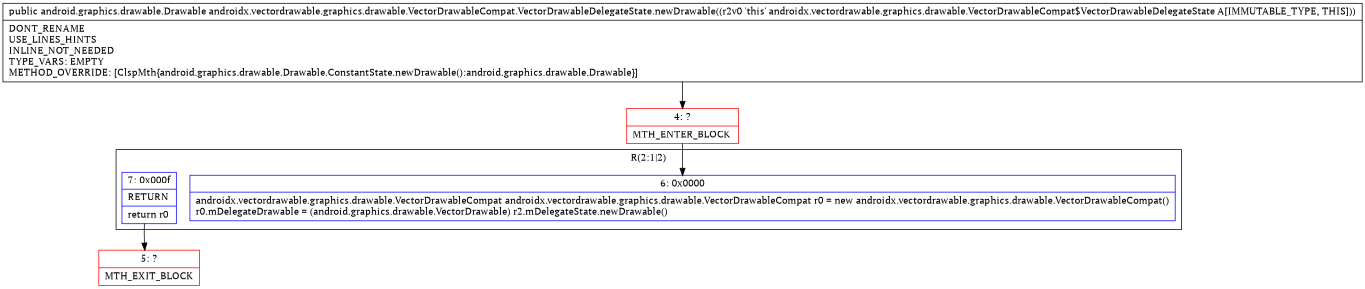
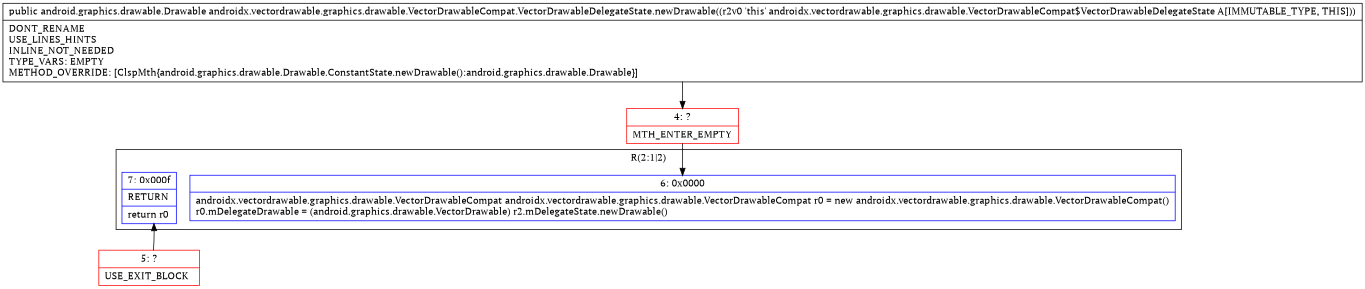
node "4: ?": text "MTH_ENTER_BLOCK" -> "MTH_ENTER_EMPTY"
edge "7: 0x000f" -> "5: ?": reversed
node "5: ?": text "MTH_EXIT_BLOCK" -> "USE_EXIT_BLOCK"
